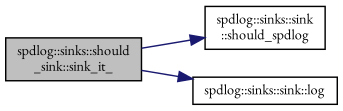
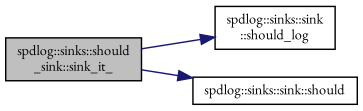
node "spdlog::sinks::sink ::should_spdlog": label "spdlog::sinks::sink ::should_spdlog" -> "spdlog::sinks::sink ::should_log"
node "spdlog::sinks::sink::log": label "spdlog::sinks::sink::log" -> "spdlog::sinks::sink::should"
